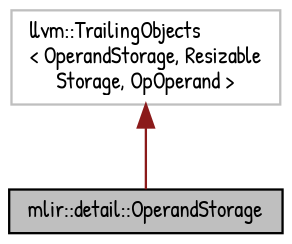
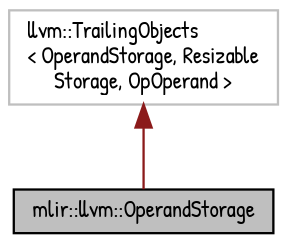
node "mlir::detail::OperandStorage": label "mlir::detail::OperandStorage" -> "mlir::llvm::OperandStorage"
